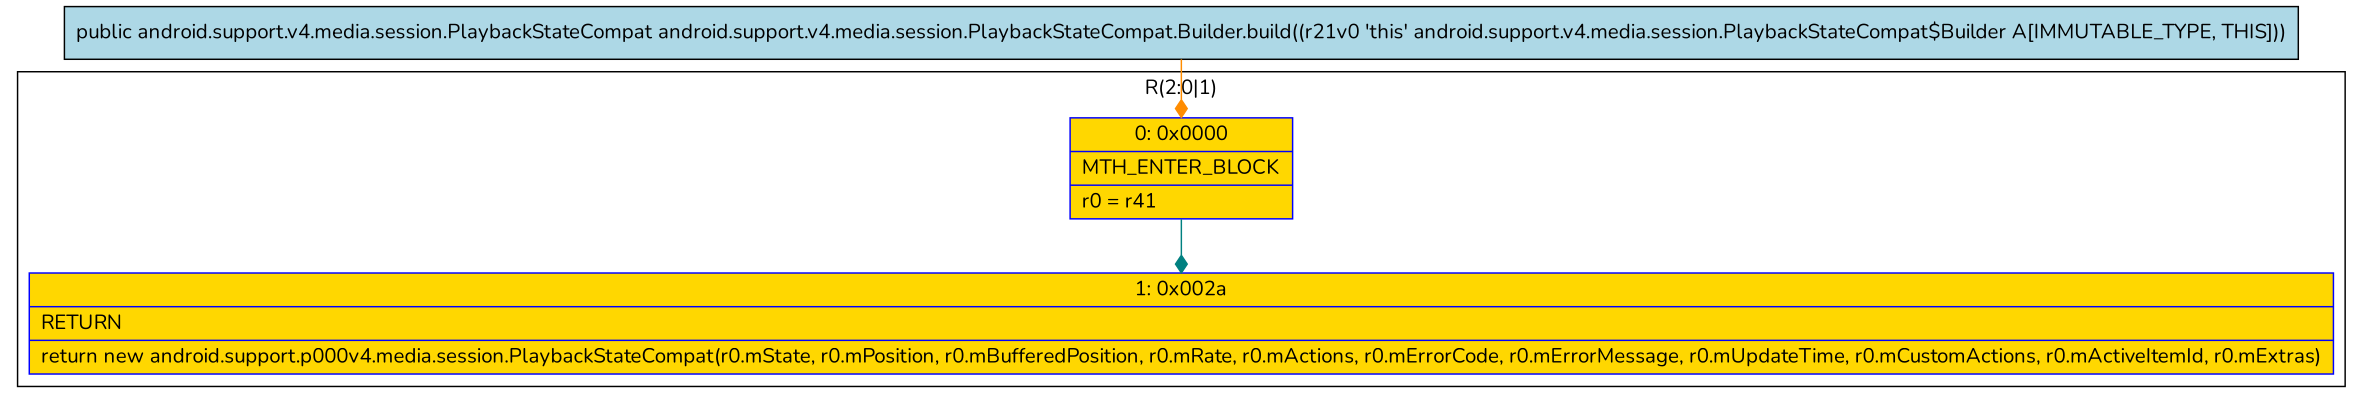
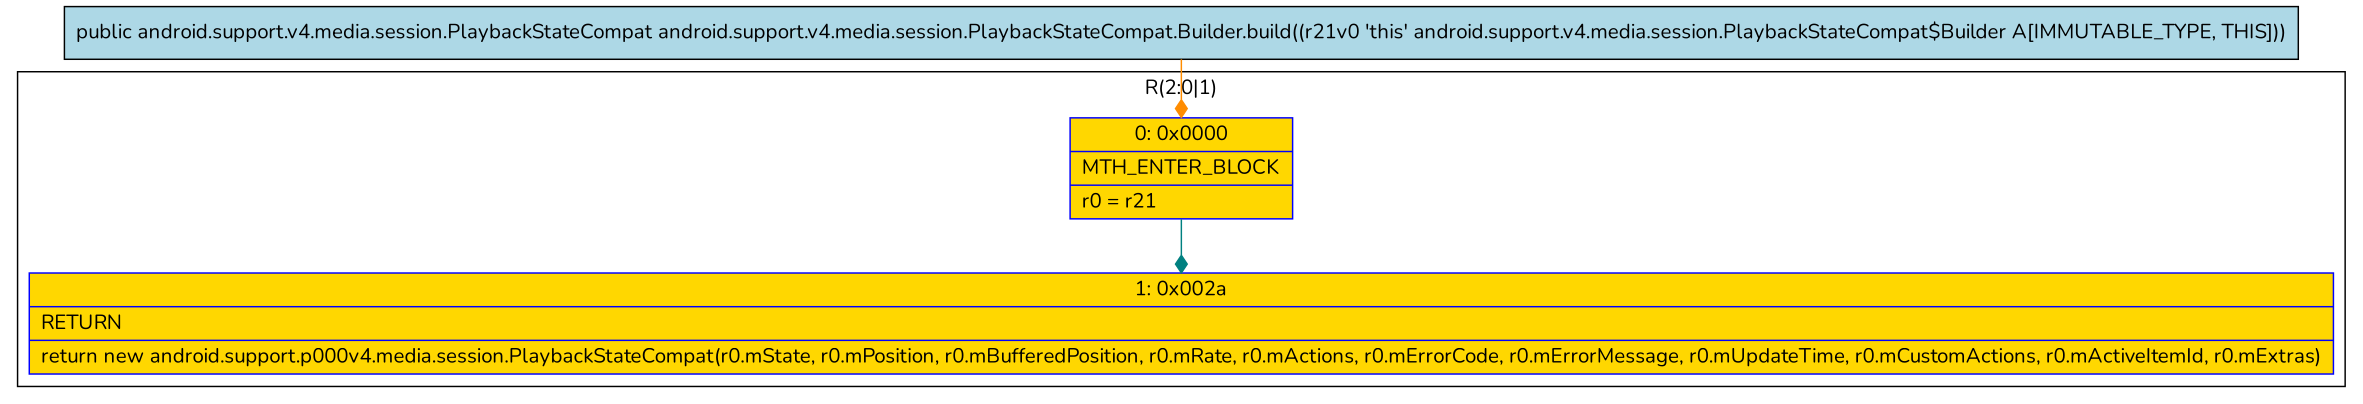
node "0: 0x0000": text "r0 = r41" -> "r0 = r21"
